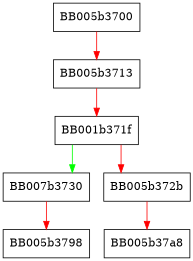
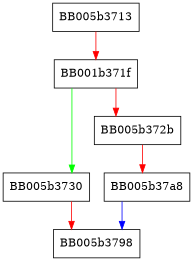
node "BB005b3700": removed
node "BB007b3730": label "BB007b3730" -> "BB005b3730"
edge "BB005b37a8" -> "BB005b3798": added
